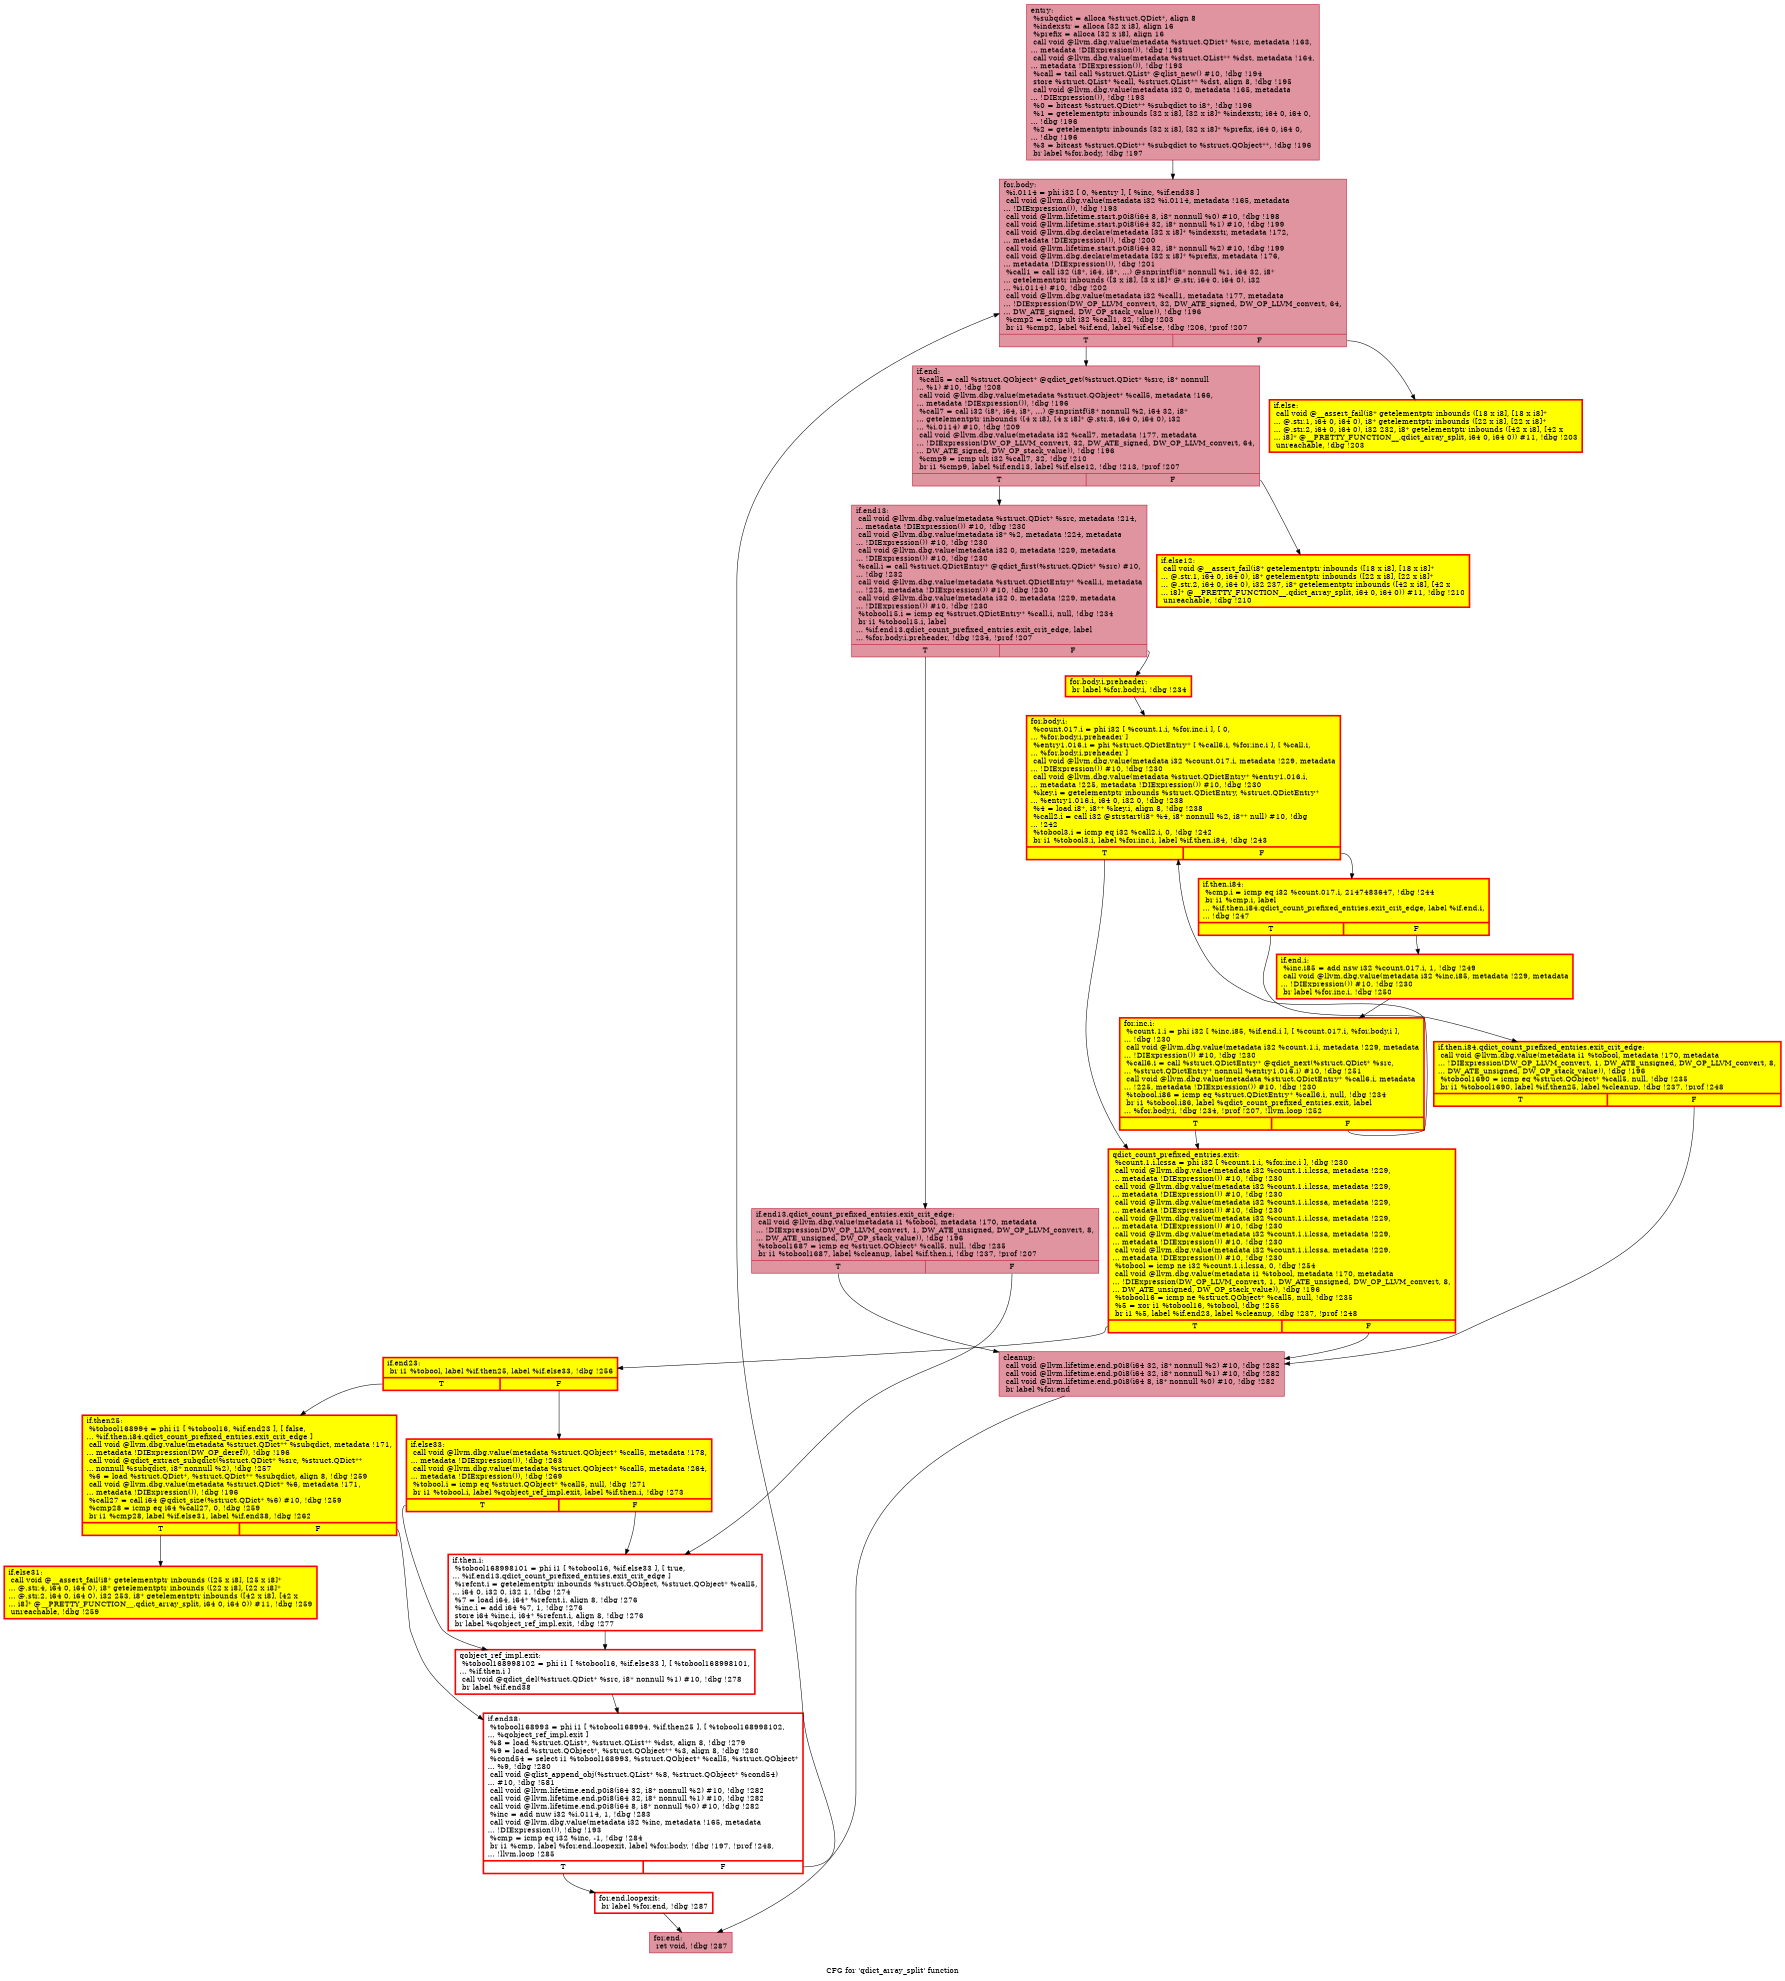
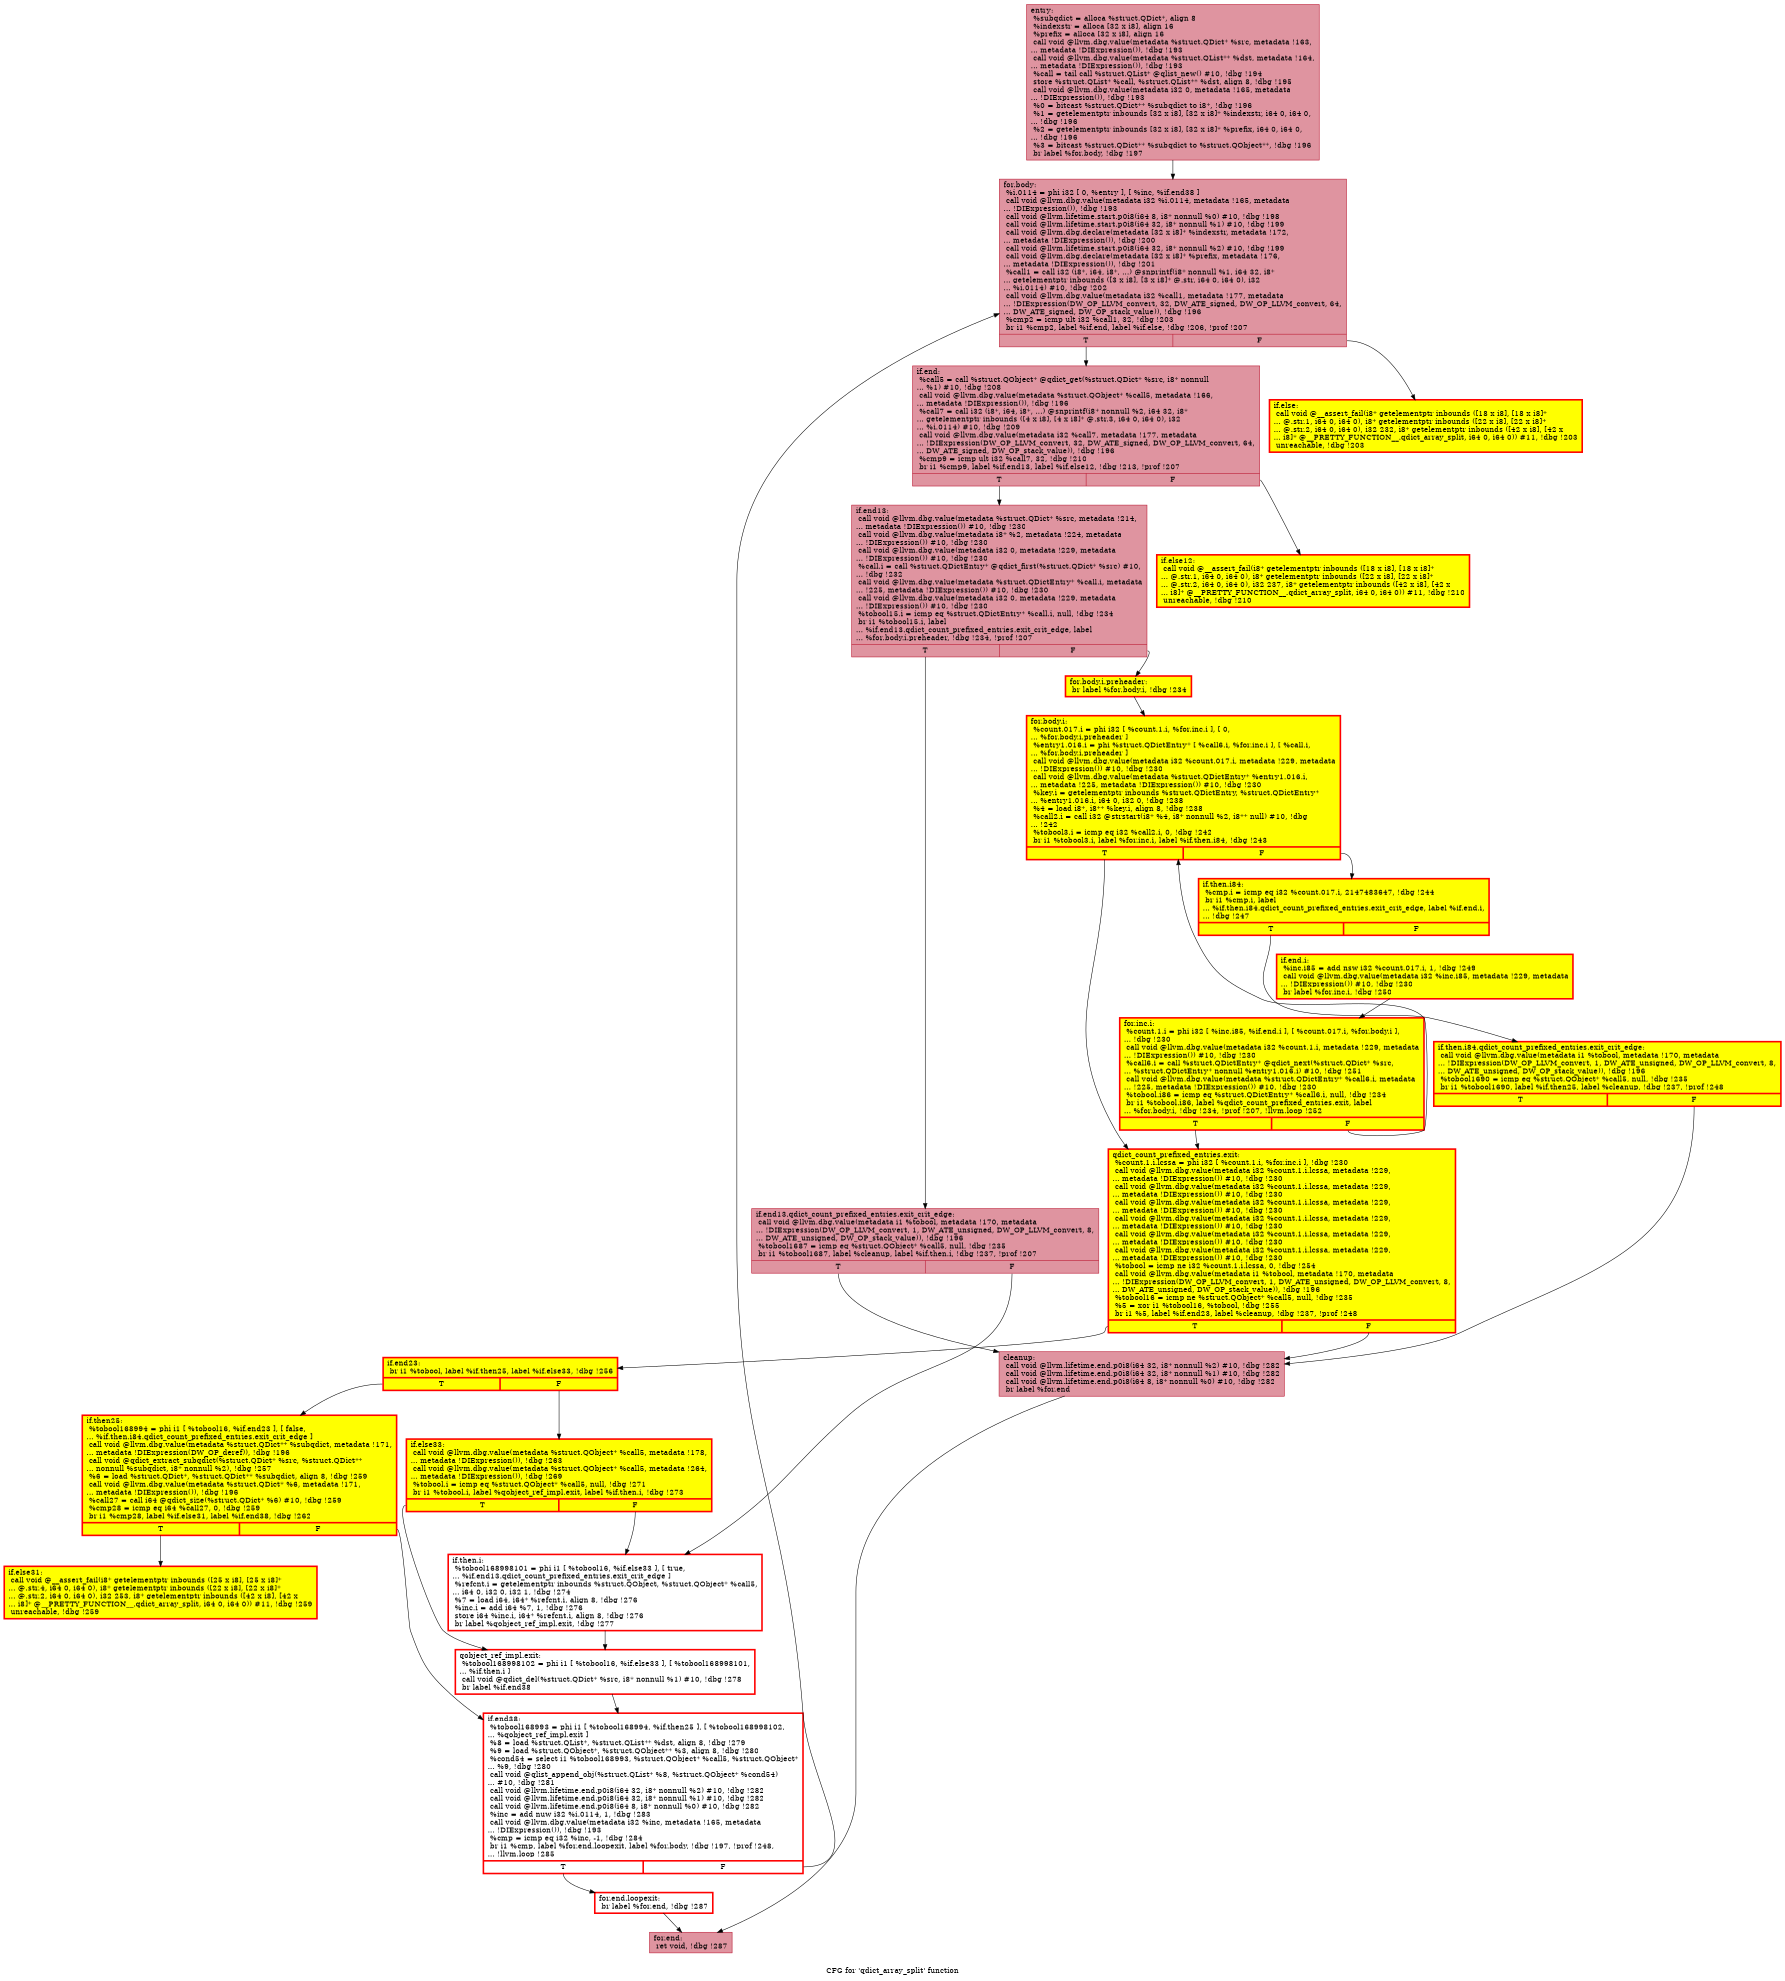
edge "if.then.i84:" -> "if.end.i:": removed
node "if.end38:": text "... #10, !dbg !581" -> "... #10, !dbg !281"
